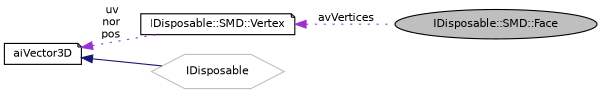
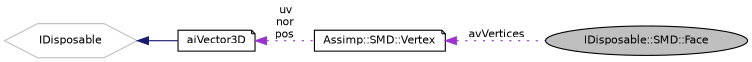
node "IDisposable::SMD::Vertex": label "IDisposable::SMD::Vertex" -> "Assimp::SMD::Vertex"
edge "IDisposable" -> "aiVector3D": reversed
